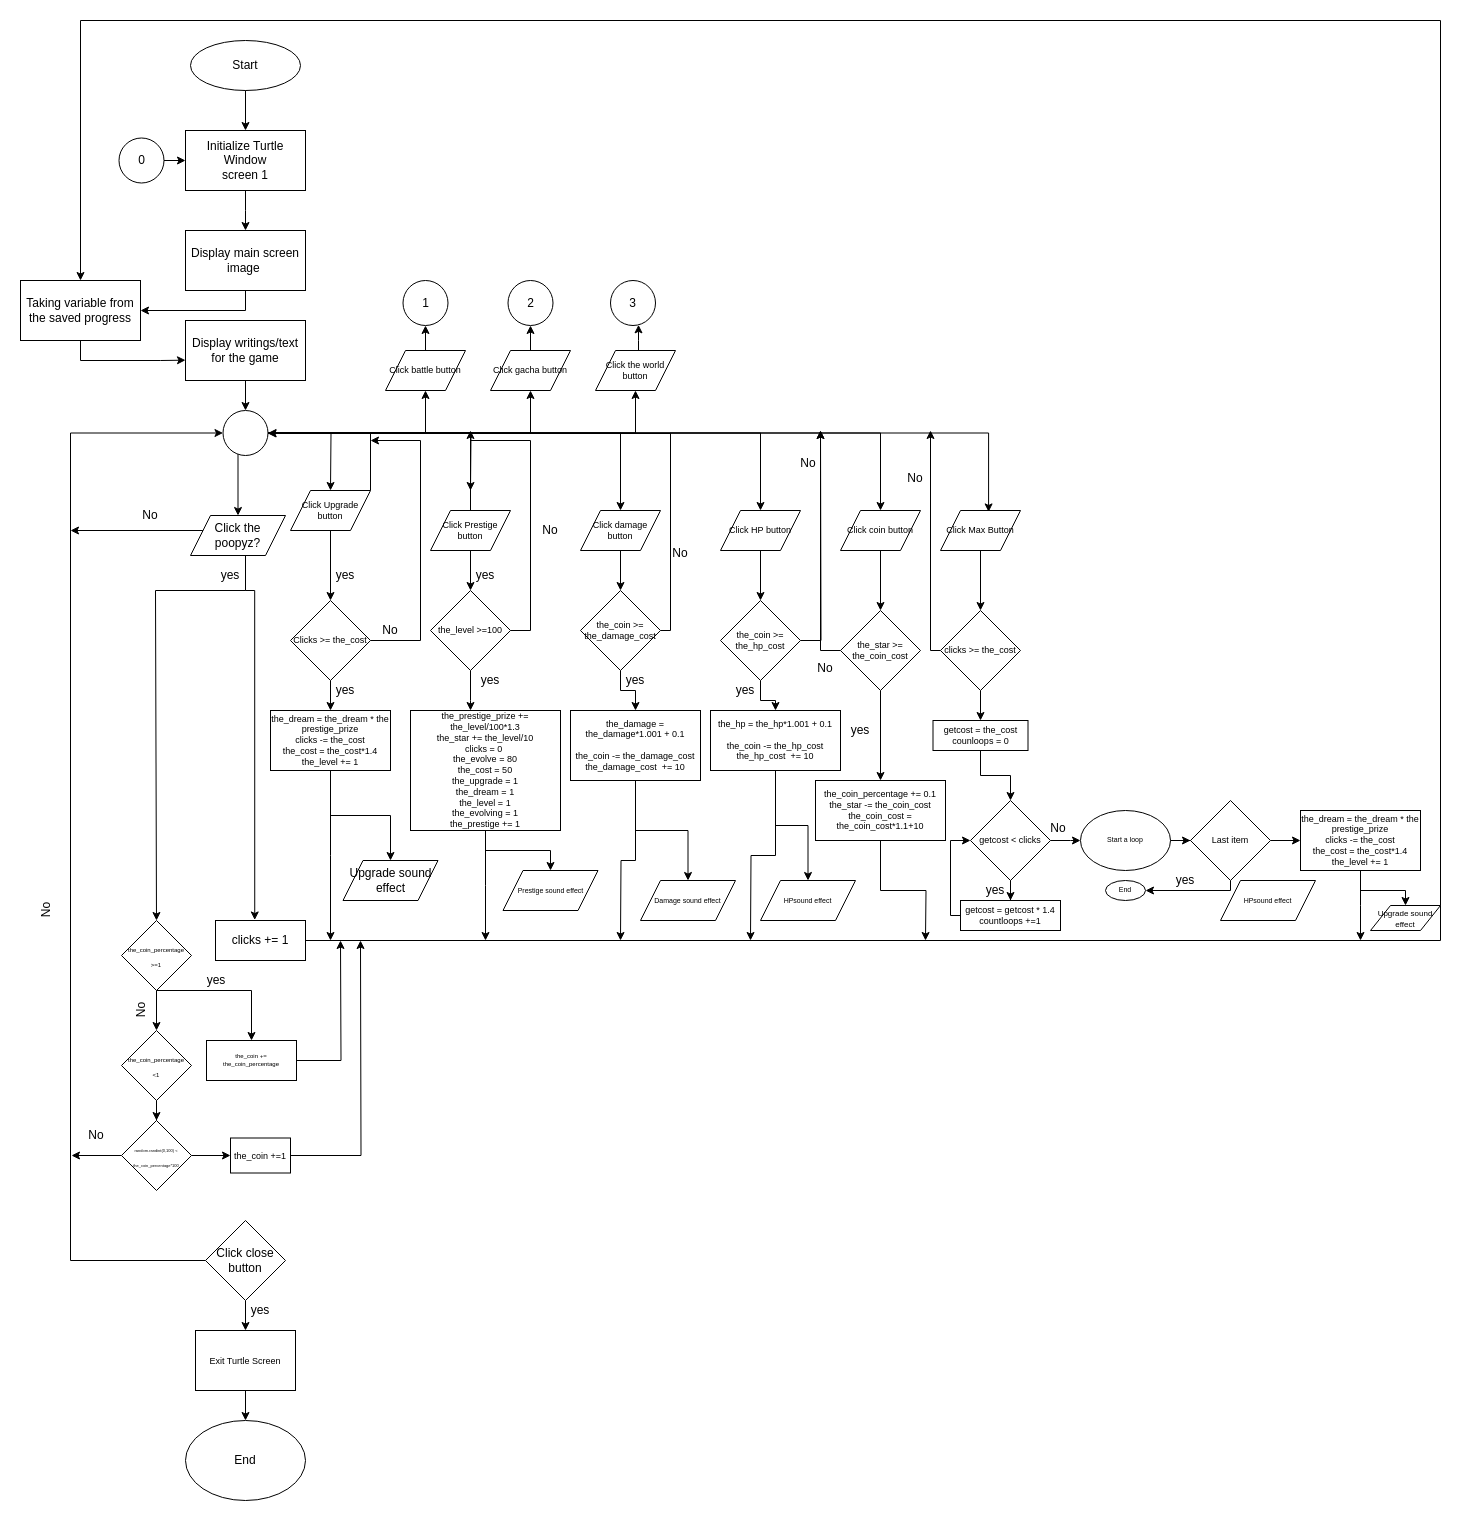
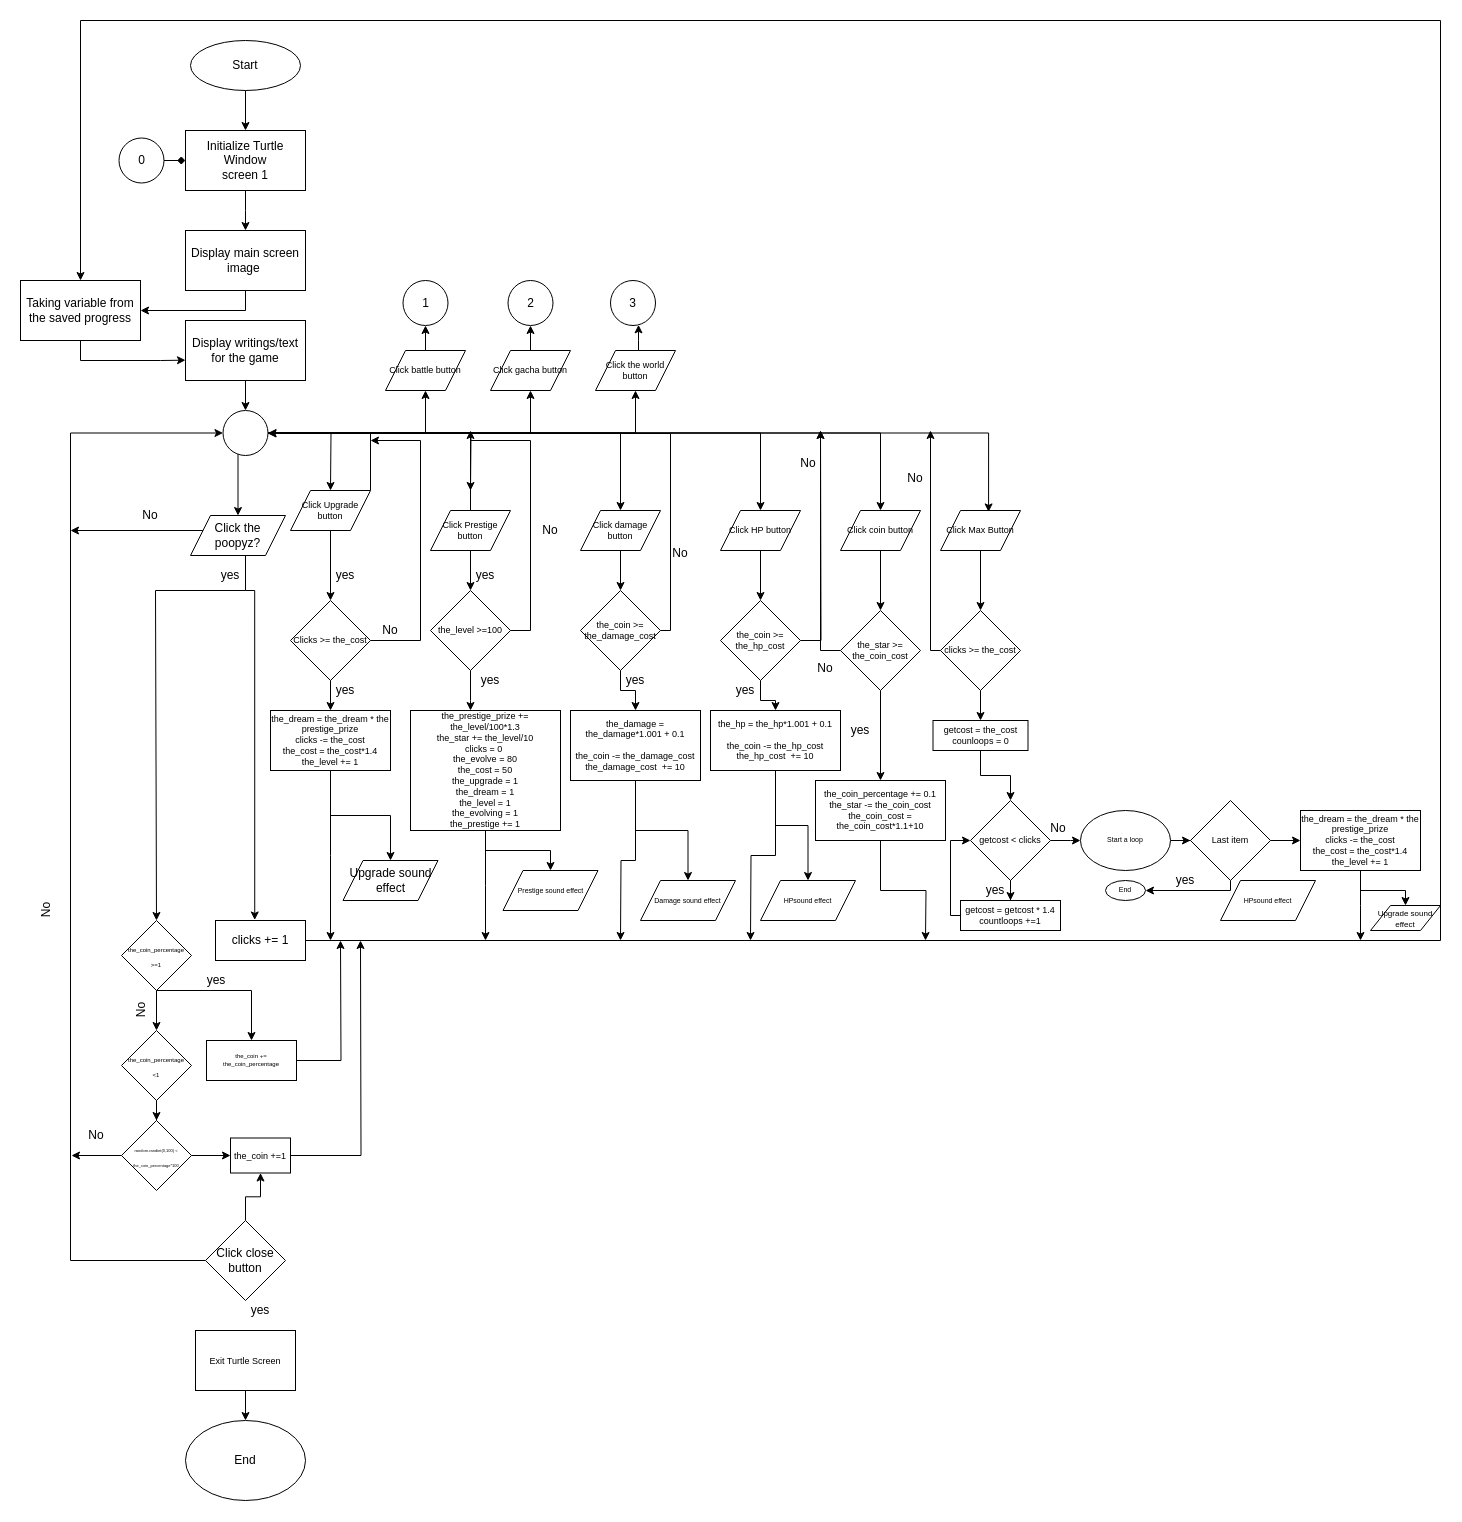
edge "0" -> "Initialize Turtle Window screen 1": arrowhead classic -> diamond
edge "Click close button" -> "Exit Turtle Screen": now "Click close button" -> "the_coin +=1"
